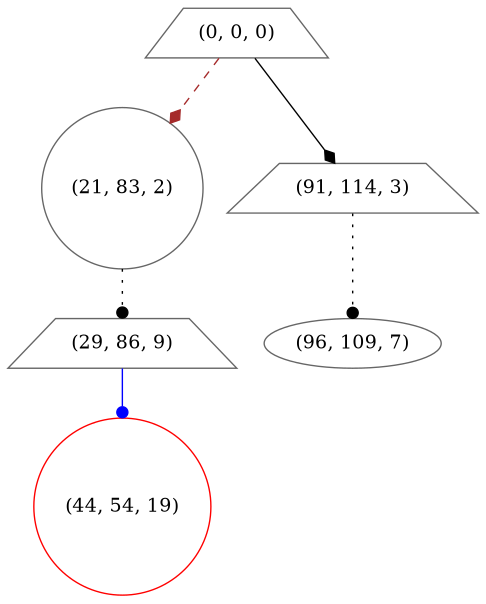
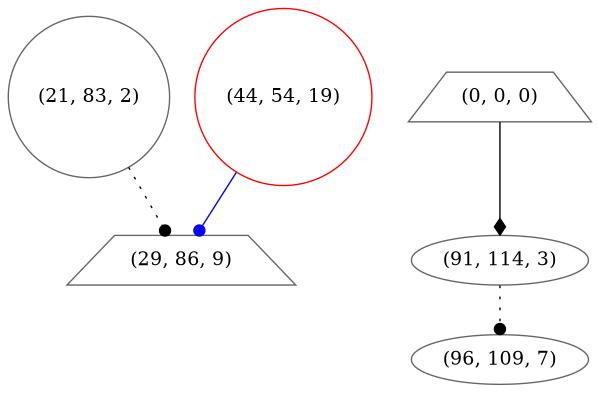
edge "(0, 0, 0)" -> "(21, 83, 2)": removed
node "(91, 114, 3)": shape trapezium -> ellipse
edge "(29, 86, 9)" -> "(44, 54, 19)": reversed
